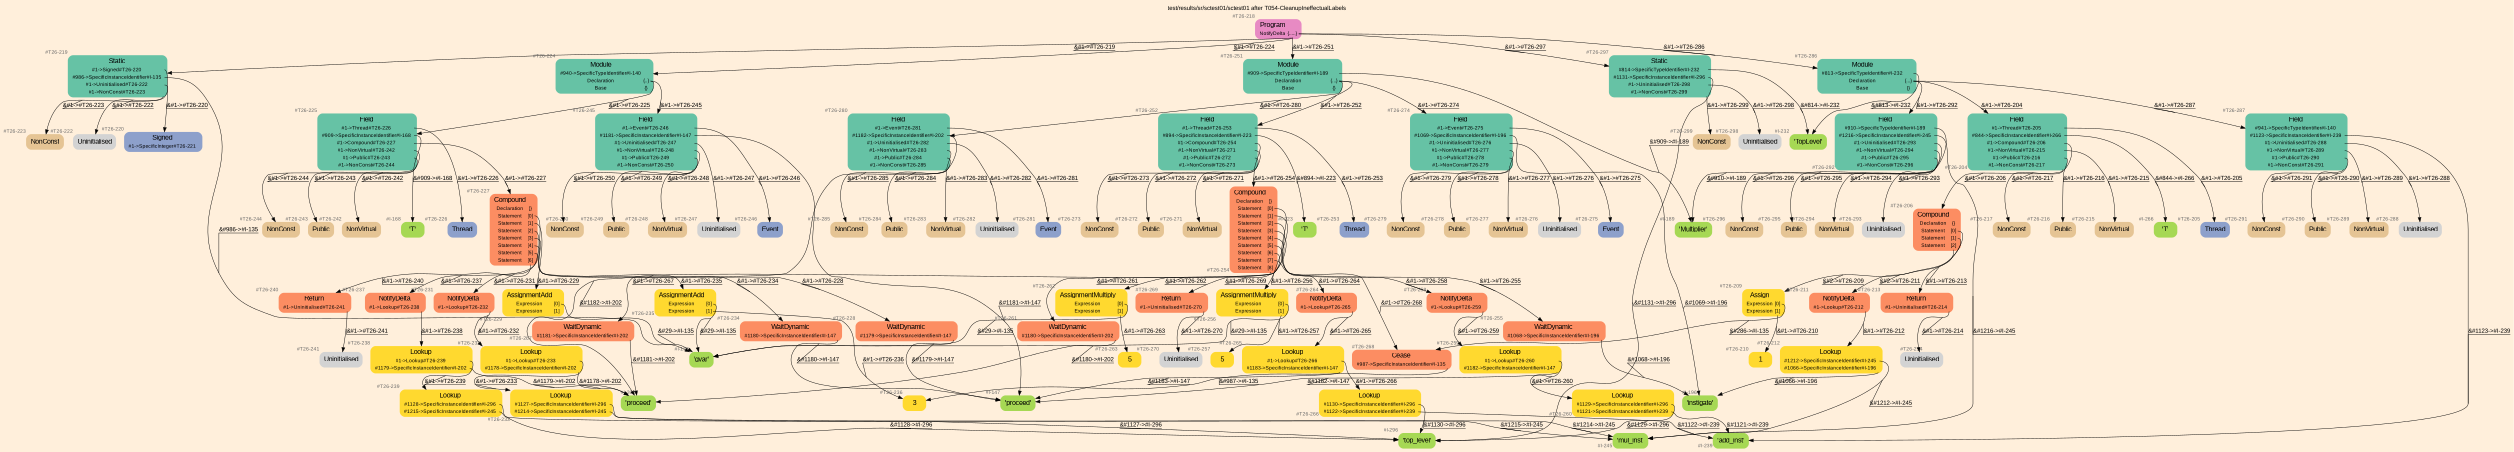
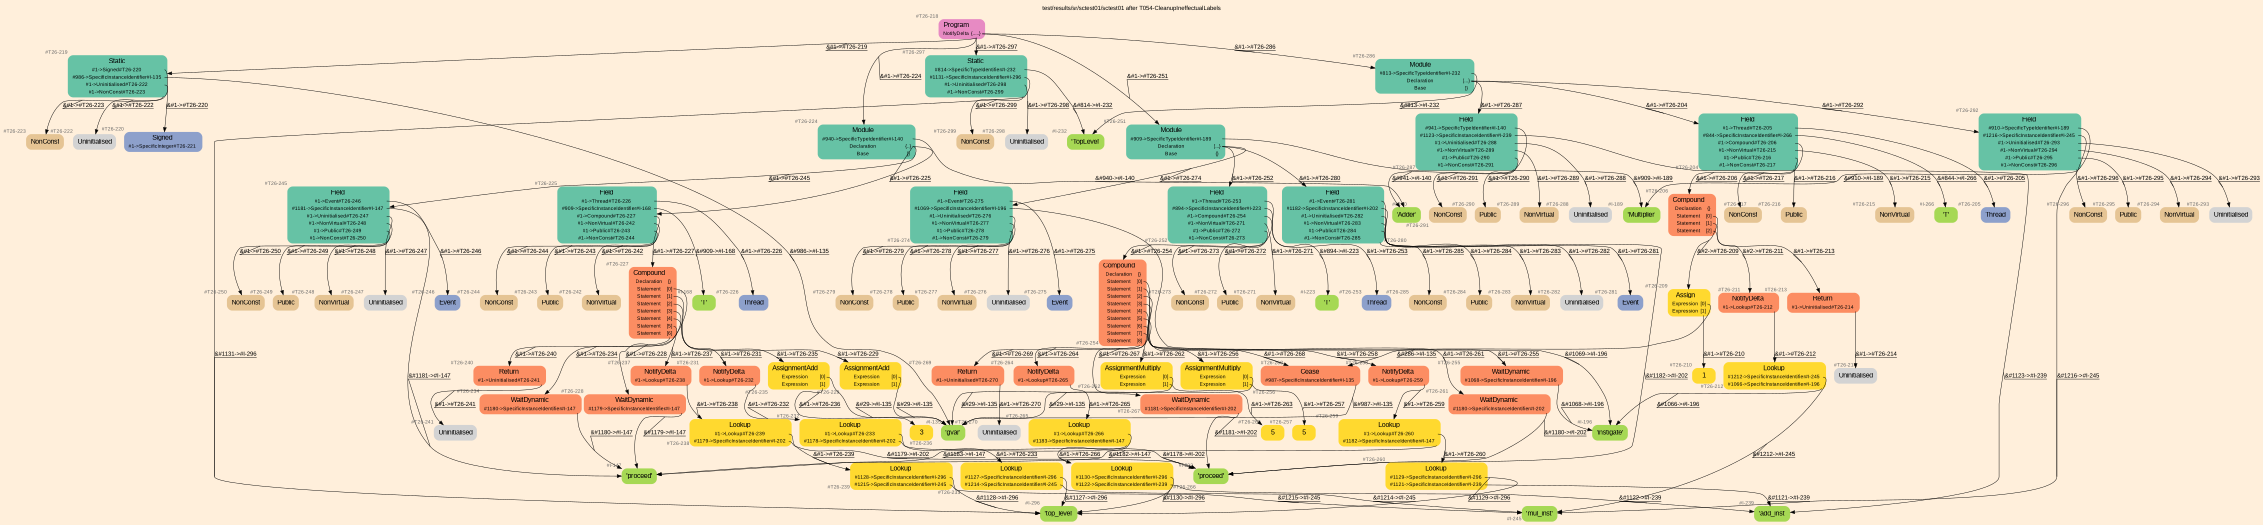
node "'Adder'": added
edge "Cease" -> "3": now "Cease" -> "'gvar'"
